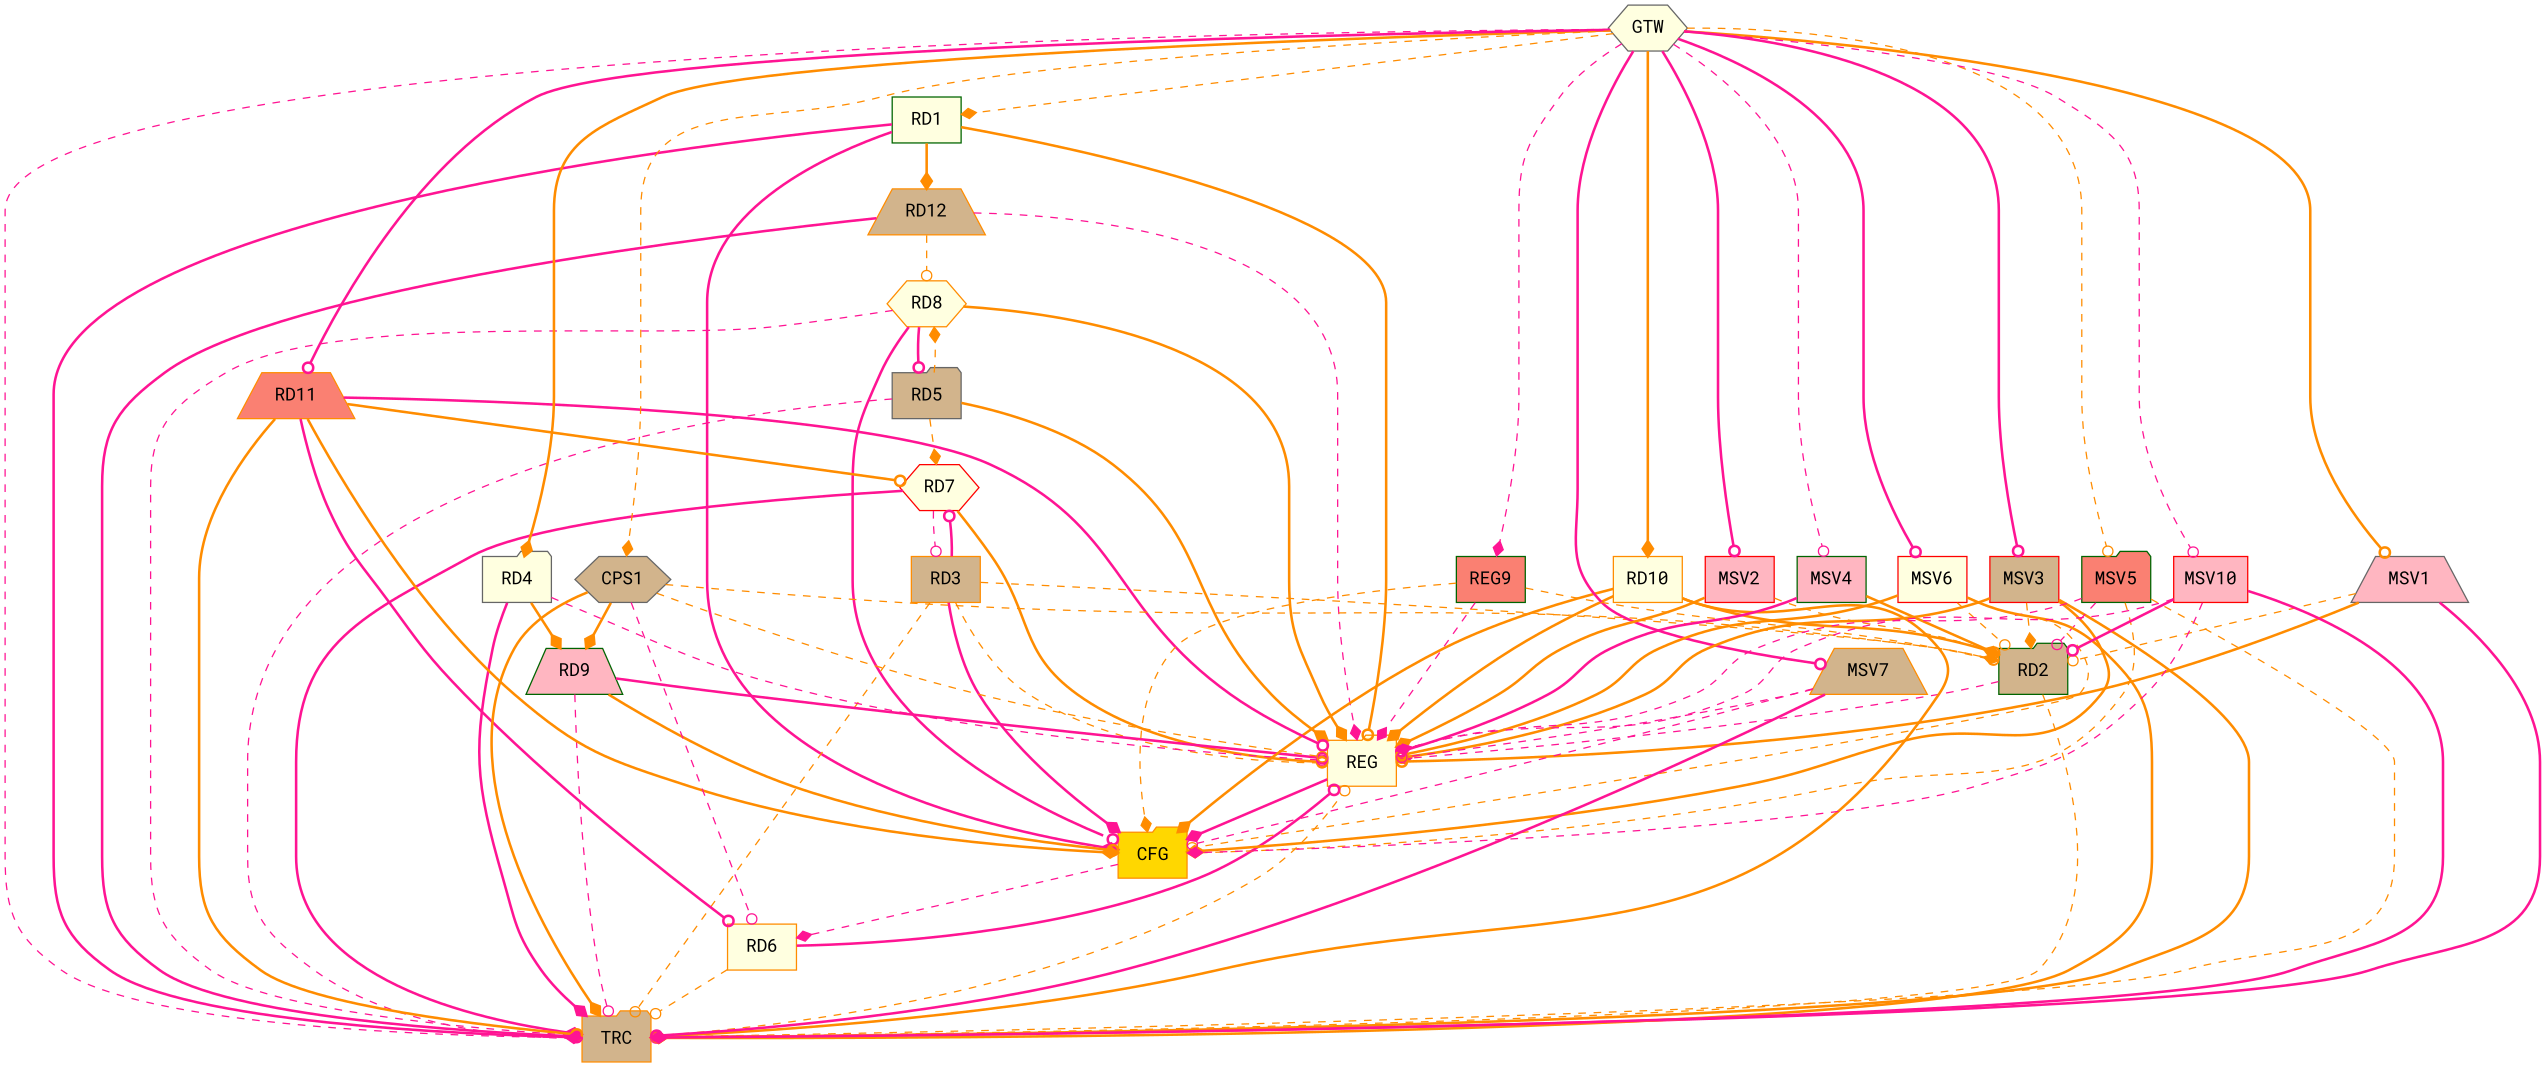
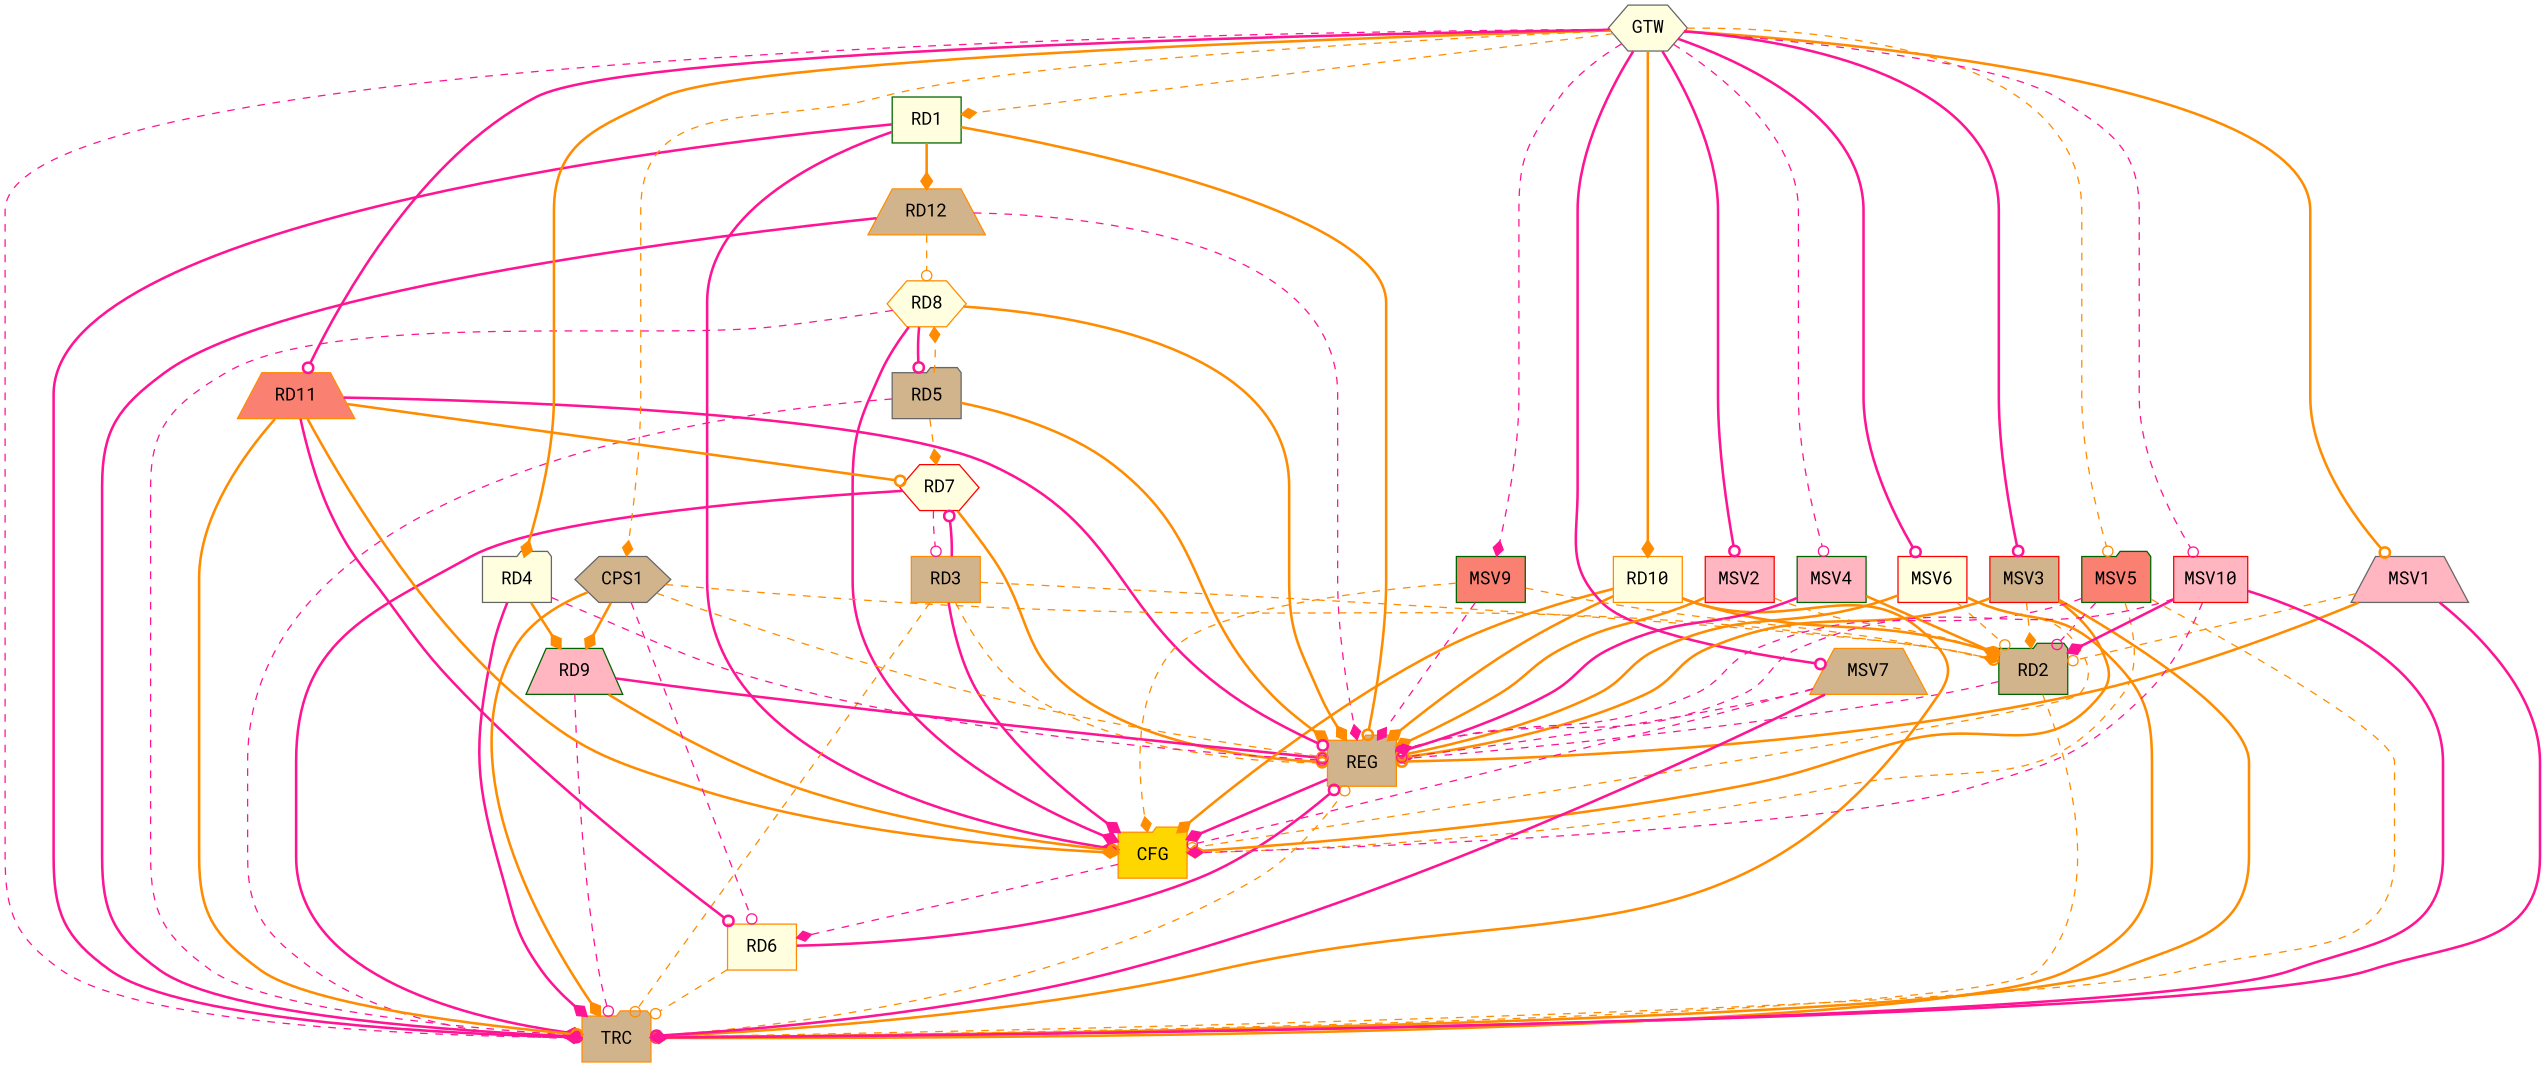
node "REG9": label "REG9" -> "MSV9"
edge "MSV10" -> "RD2": arrowhead odot -> diamond
edge "RD8" -> "CFG": arrowhead odot -> diamond
node "REG": fillcolor lightyellow -> tan
